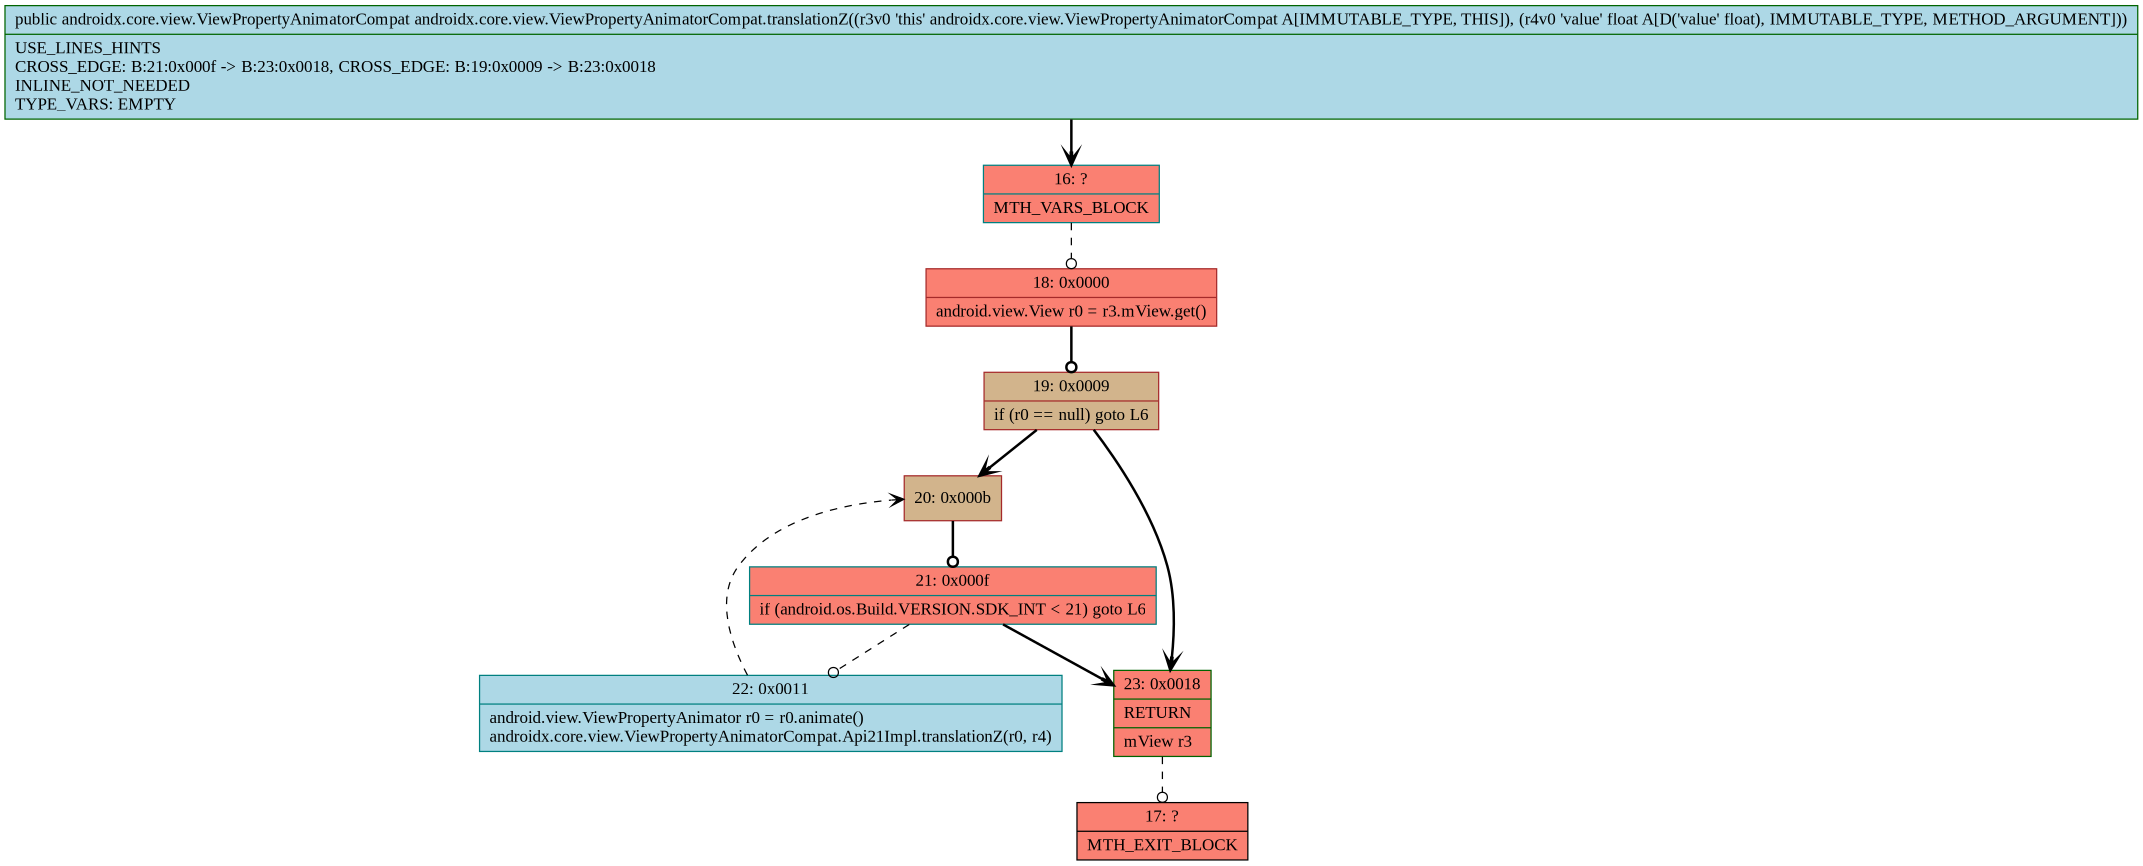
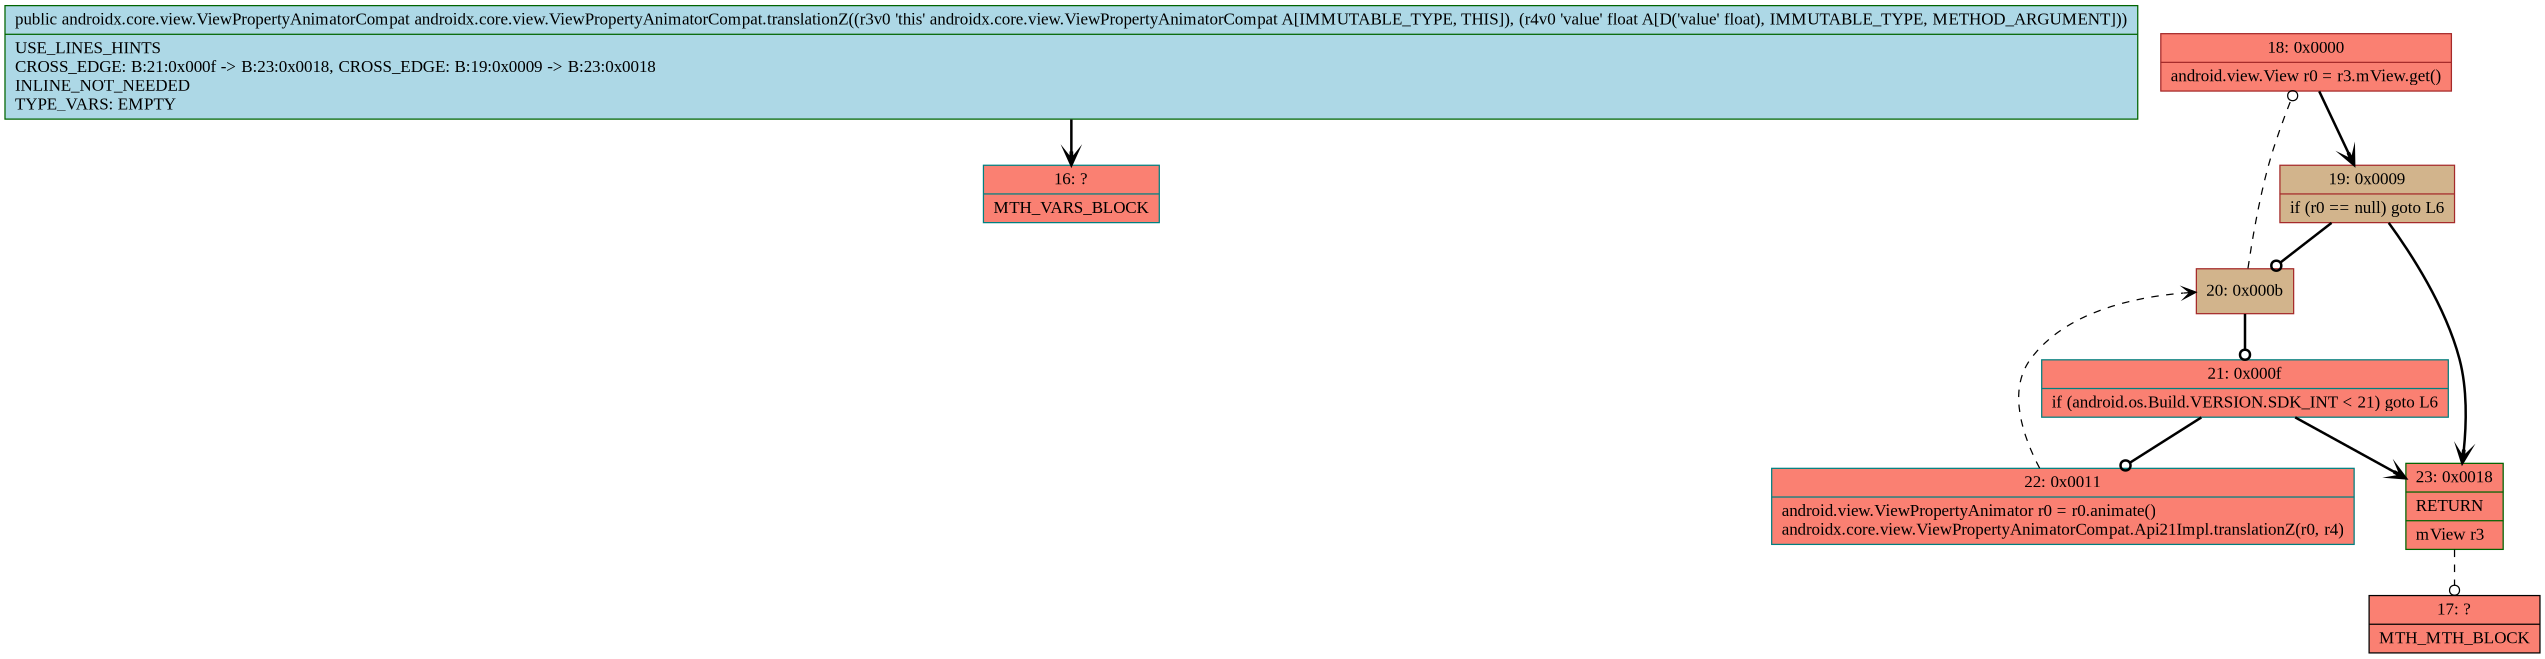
edge "16: ?" -> "18: 0x0000": now "20: 0x000b" -> "18: 0x0000"
edge "18: 0x0000" -> "19: 0x0009": arrowhead odot -> vee
edge "19: 0x0009" -> "20: 0x000b": arrowhead vee -> odot
edge "21: 0x000f" -> "22: 0x0011": style dashed -> bold
node "22: 0x0011": fillcolor lightblue -> salmon
node "17: ?": text "MTH_EXIT_BLOCK" -> "MTH_MTH_BLOCK"
